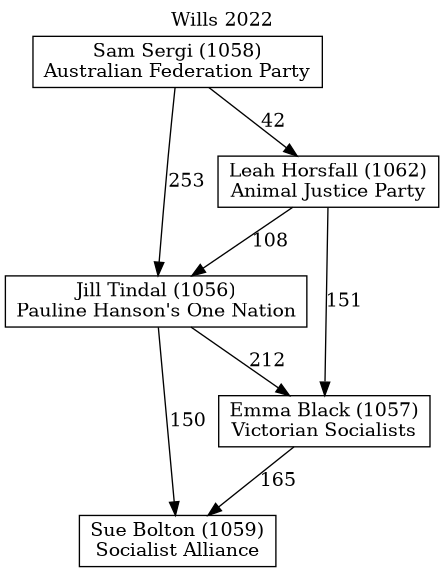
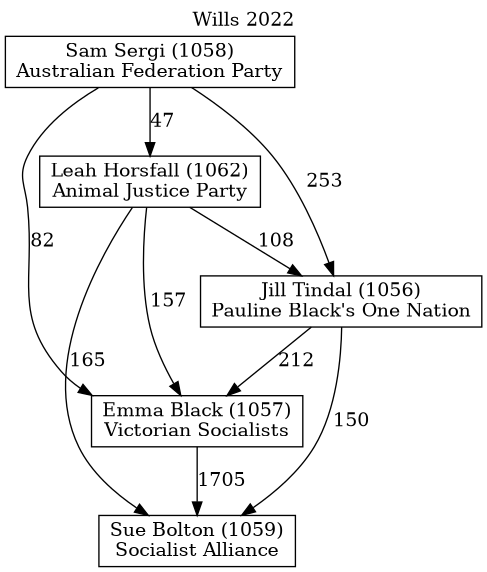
edge "Sam Sergi (1058) Australian Federation Party" -> "Leah Horsfall (1062) Animal Justice Party": label "42" -> "47"
edge "Sam Sergi (1058) Australian Federation Party" -> "Emma Black (1057) Victorian Socialists": added, label "82"
node "Jill Tindal (1056) Pauline Hanson's One Nation": label "Jill Tindal (1056) Pauline Hanson's One Nation" -> "Jill Tindal (1056) Pauline Black's One Nation"
edge "Leah Horsfall (1062) Animal Justice Party" -> "Emma Black (1057) Victorian Socialists": label "151" -> "157"
edge "Leah Horsfall (1062) Animal Justice Party" -> "Sue Bolton (1059) Socialist Alliance": added, label "165"
edge "Emma Black (1057) Victorian Socialists" -> "Sue Bolton (1059) Socialist Alliance": label "165" -> "1705"
